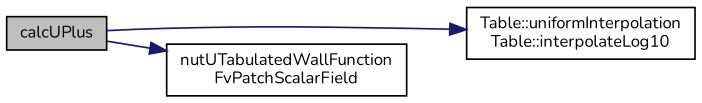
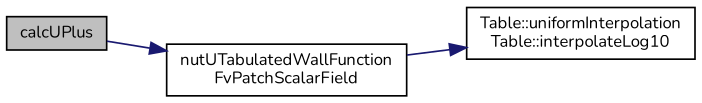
edge "calcUPlus" -> "Table::uniformInterpolation Table::interpolateLog10": now "nutUTabulatedWallFunction FvPatchScalarField" -> "Table::uniformInterpolation Table::interpolateLog10"
